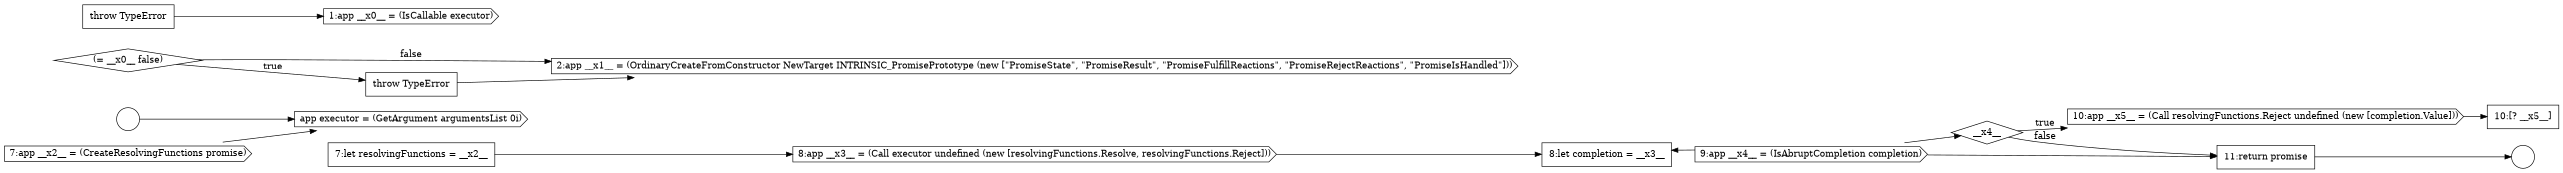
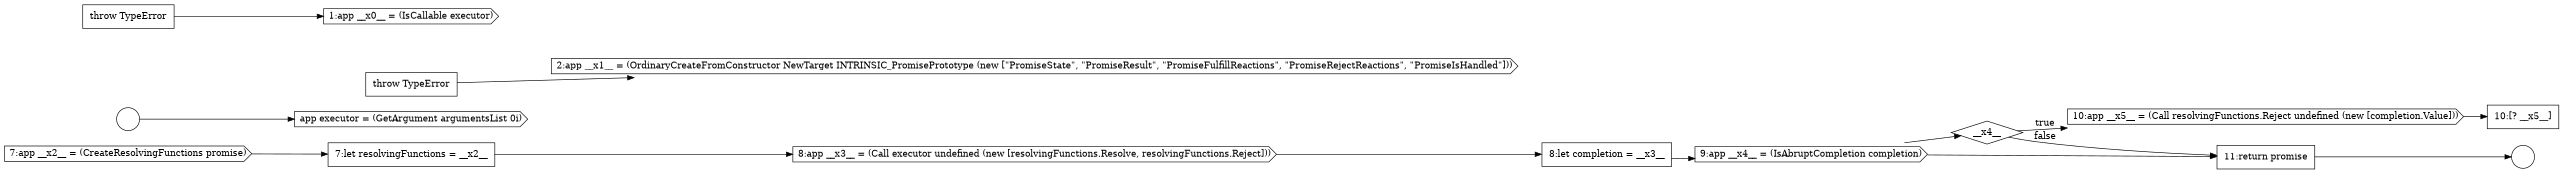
node "(= __x0__ false)": removed
edge "7:app __x2__ = (CreateResolvingFunctions promise)" -> "app executor = (GetArgument argumentsList 0i)": now "7:app __x2__ = (CreateResolvingFunctions promise)" -> "7:let resolvingFunctions = __x2__"
edge "9:app __x4__ = (IsAbruptCompletion completion)" -> "8:let completion = __x3__": reversed
